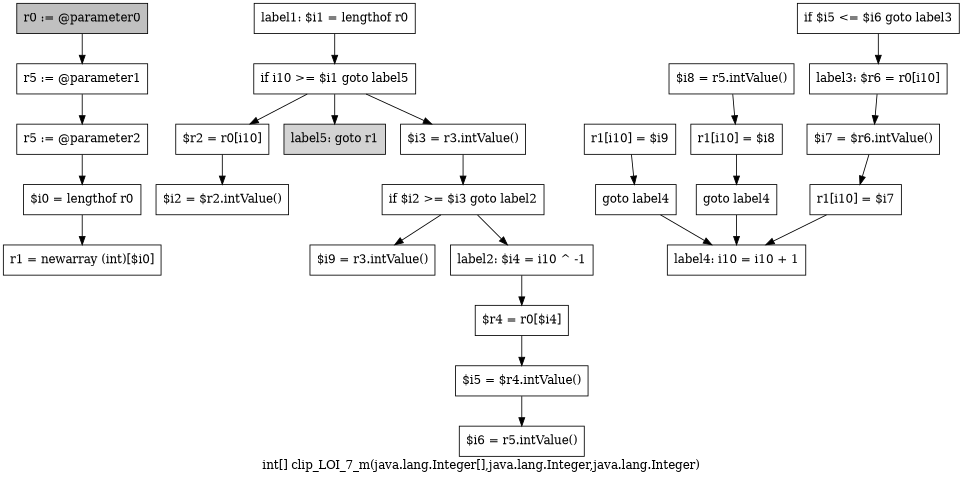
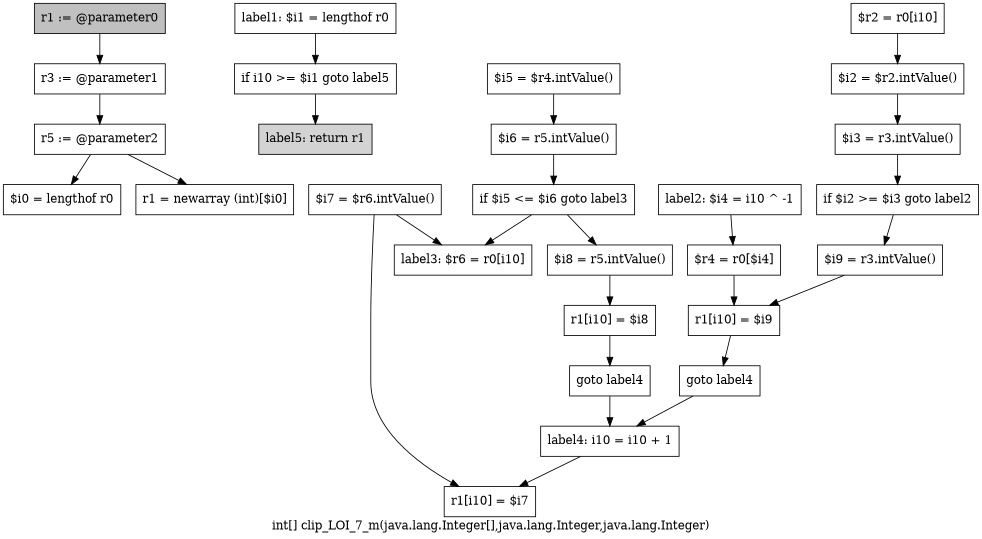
node "r0 := @parameter0": label "r0 := @parameter0" -> "r1 := @parameter0"
node "r5 := @parameter1": label "r5 := @parameter1" -> "r3 := @parameter1"
edge "label3: $r6 = r0[i10]" -> "$i7 = $r6.intValue()": reversed
edge "if i10 >= $i1 goto label5" -> "$r2 = r0[i10]": removed
edge "if i10 >= $i1 goto label5" -> "$i3 = r3.intValue()": now "$i2 = $r2.intValue()" -> "$i3 = r3.intValue()"
node "label5: goto r1": label "label5: goto r1" -> "label5: return r1"
edge "$i6 = r5.intValue()" -> "if $i5 <= $i6 goto label3": added
edge "$i0 = lengthof r0" -> "r1 = newarray (int)[$i0]": now "r5 := @parameter2" -> "r1 = newarray (int)[$i0]"
edge "if $i2 >= $i3 goto label2" -> "label2: $i4 = i10 ^ -1": removed
edge "if $i5 <= $i6 goto label3" -> "$i8 = r5.intValue()": added
edge "r1[i10] = $i7" -> "label4: i10 = i10 + 1": reversed
edge "$i9 = r3.intValue()" -> "r1[i10] = $i9": added
edge "$r4 = r0[$i4]" -> "$i5 = $r4.intValue()": now "$r4 = r0[$i4]" -> "r1[i10] = $i9"
